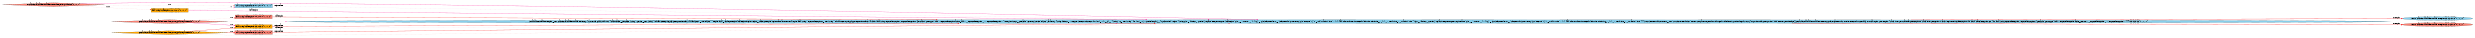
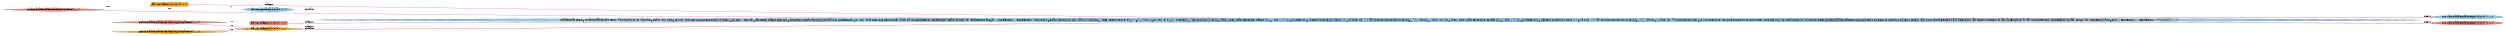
node "final String regionName@@@2@@@['0', '0', '1']": shape box -> ellipse
node "final String localRegion@@@2@@@['1', '1', '0']": shape box -> diamond
node "final String regionName@@@2@@@['0', '1', '0']": removed
